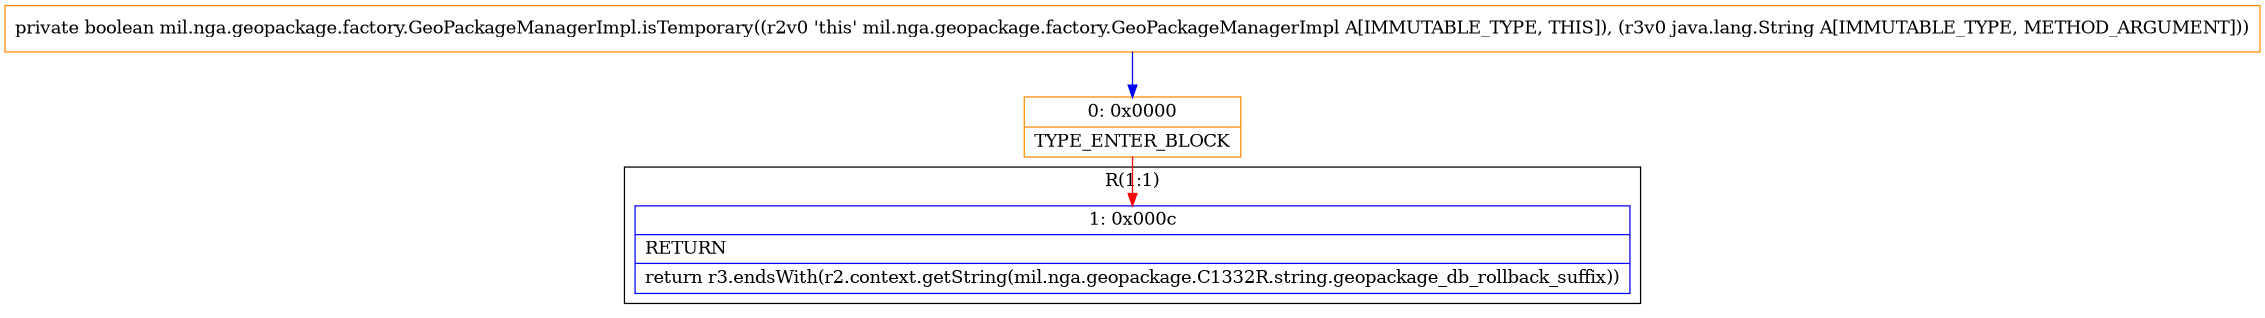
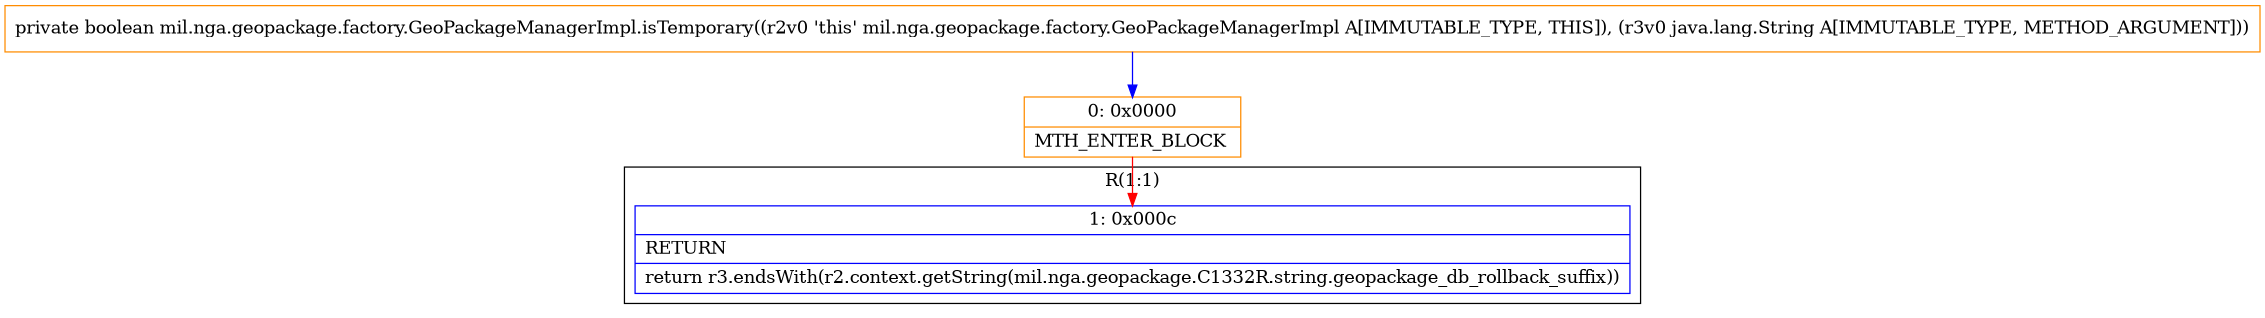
node "0: 0x0000": text "TYPE_ENTER_BLOCK" -> "MTH_ENTER_BLOCK"
